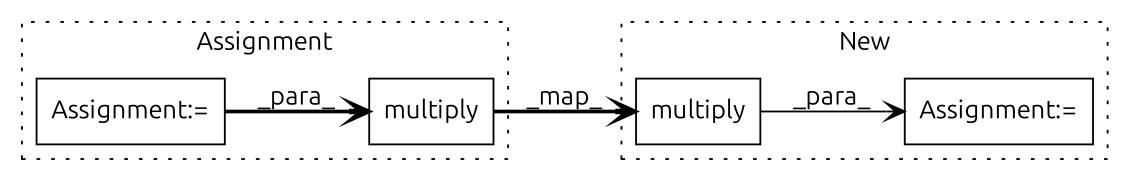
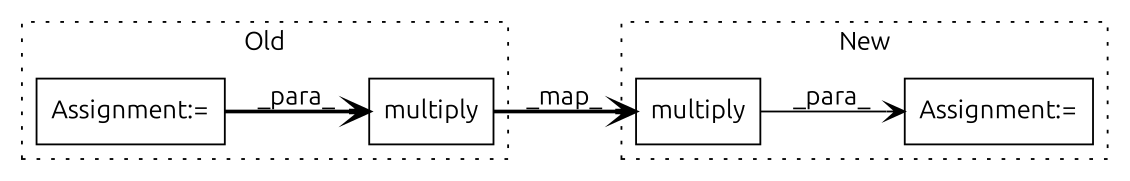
cluster "Assignment": label "Assignment" -> "Old"
